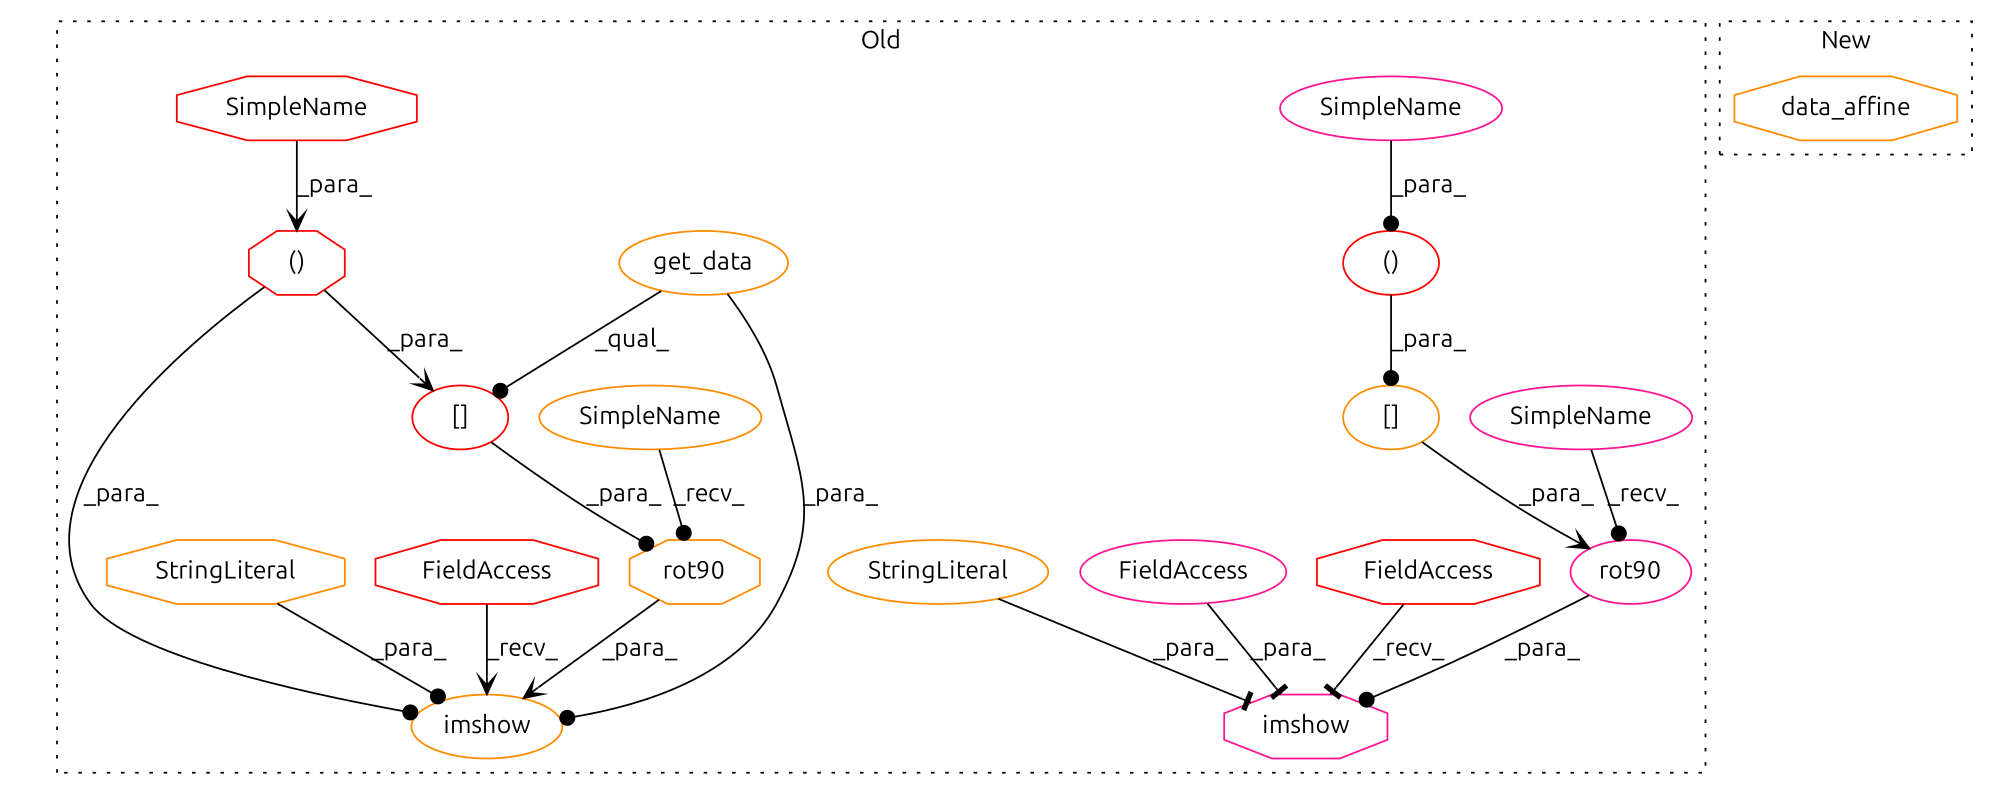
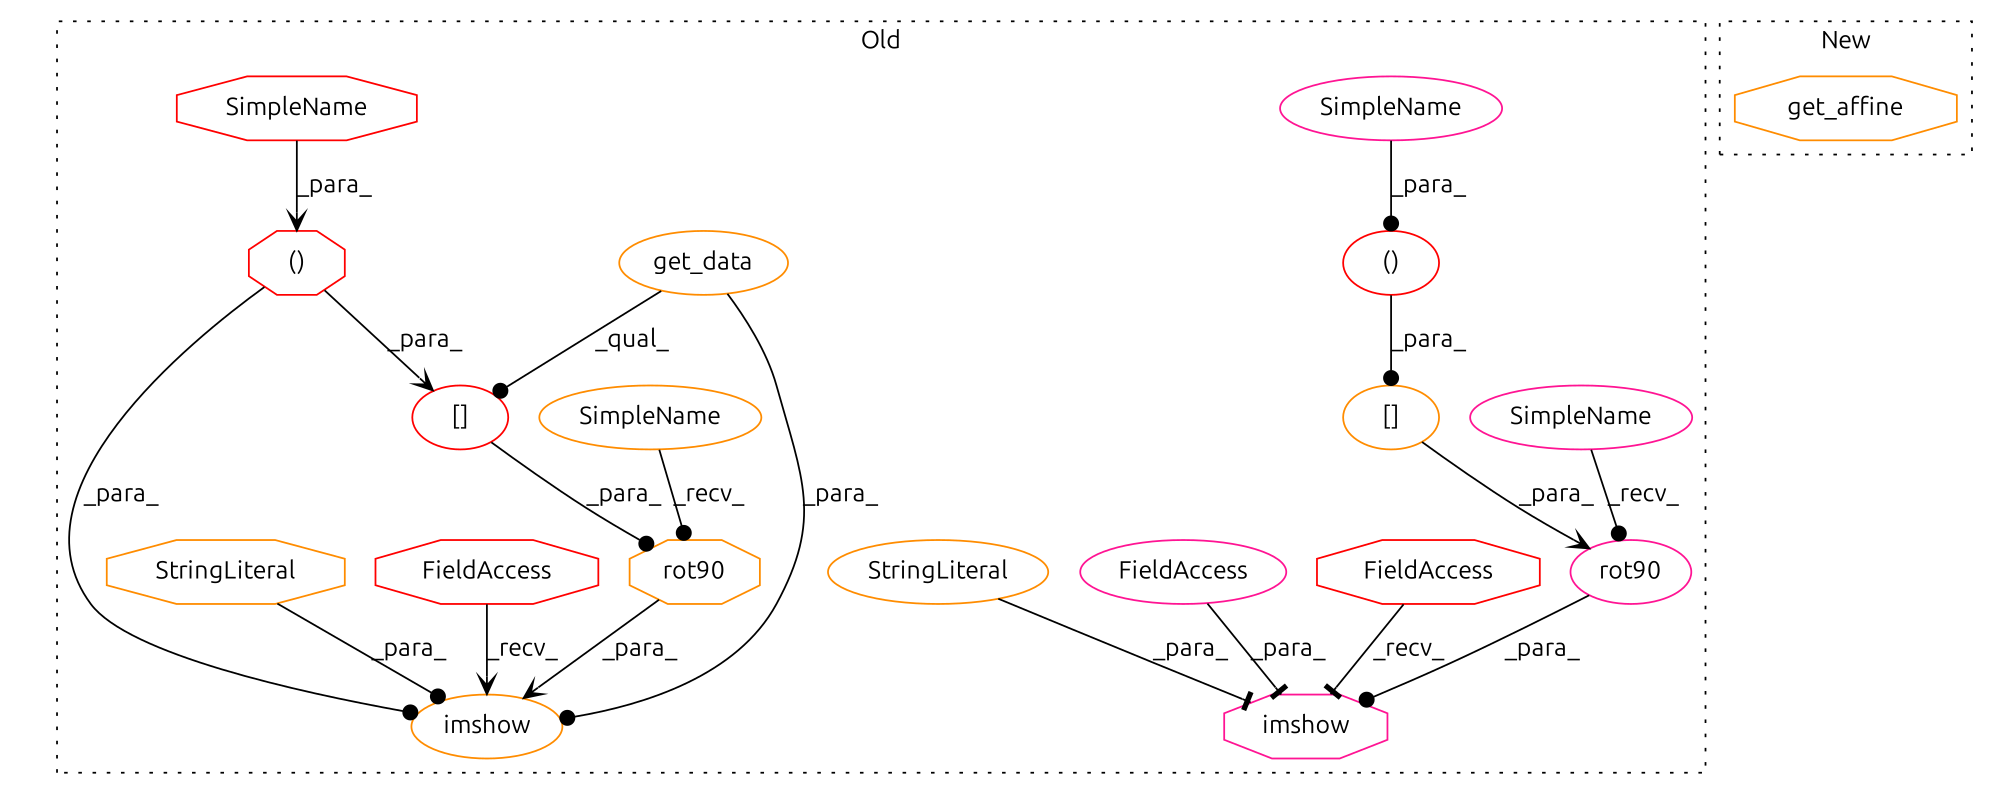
node "data_affine": label "data_affine" -> "get_affine"
